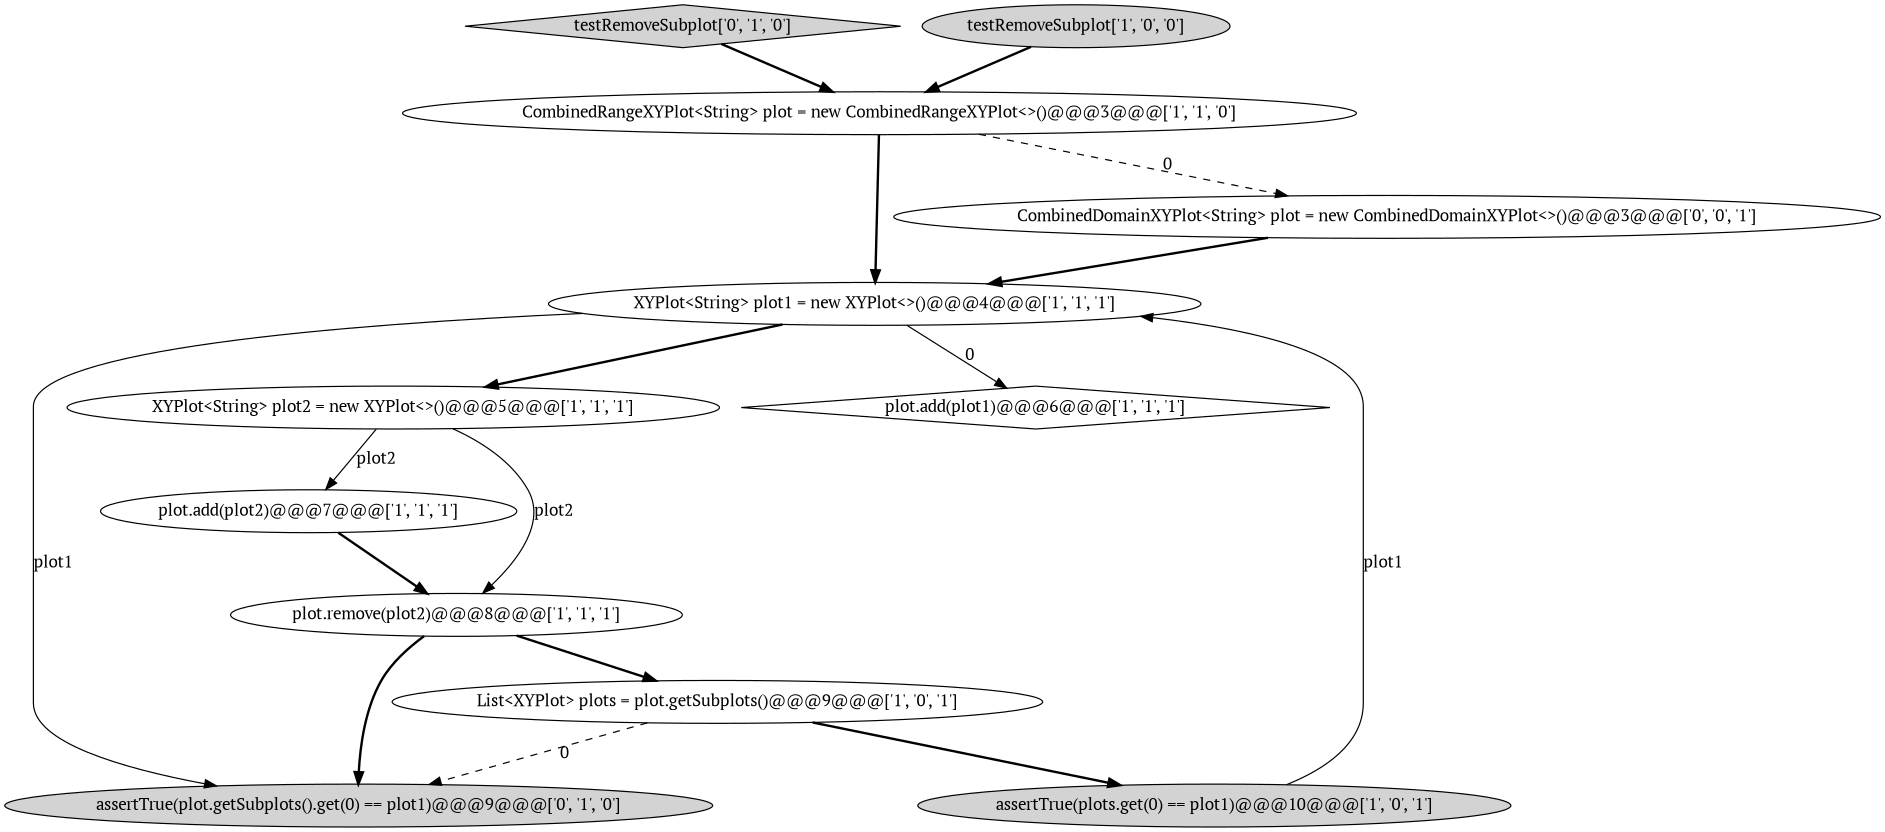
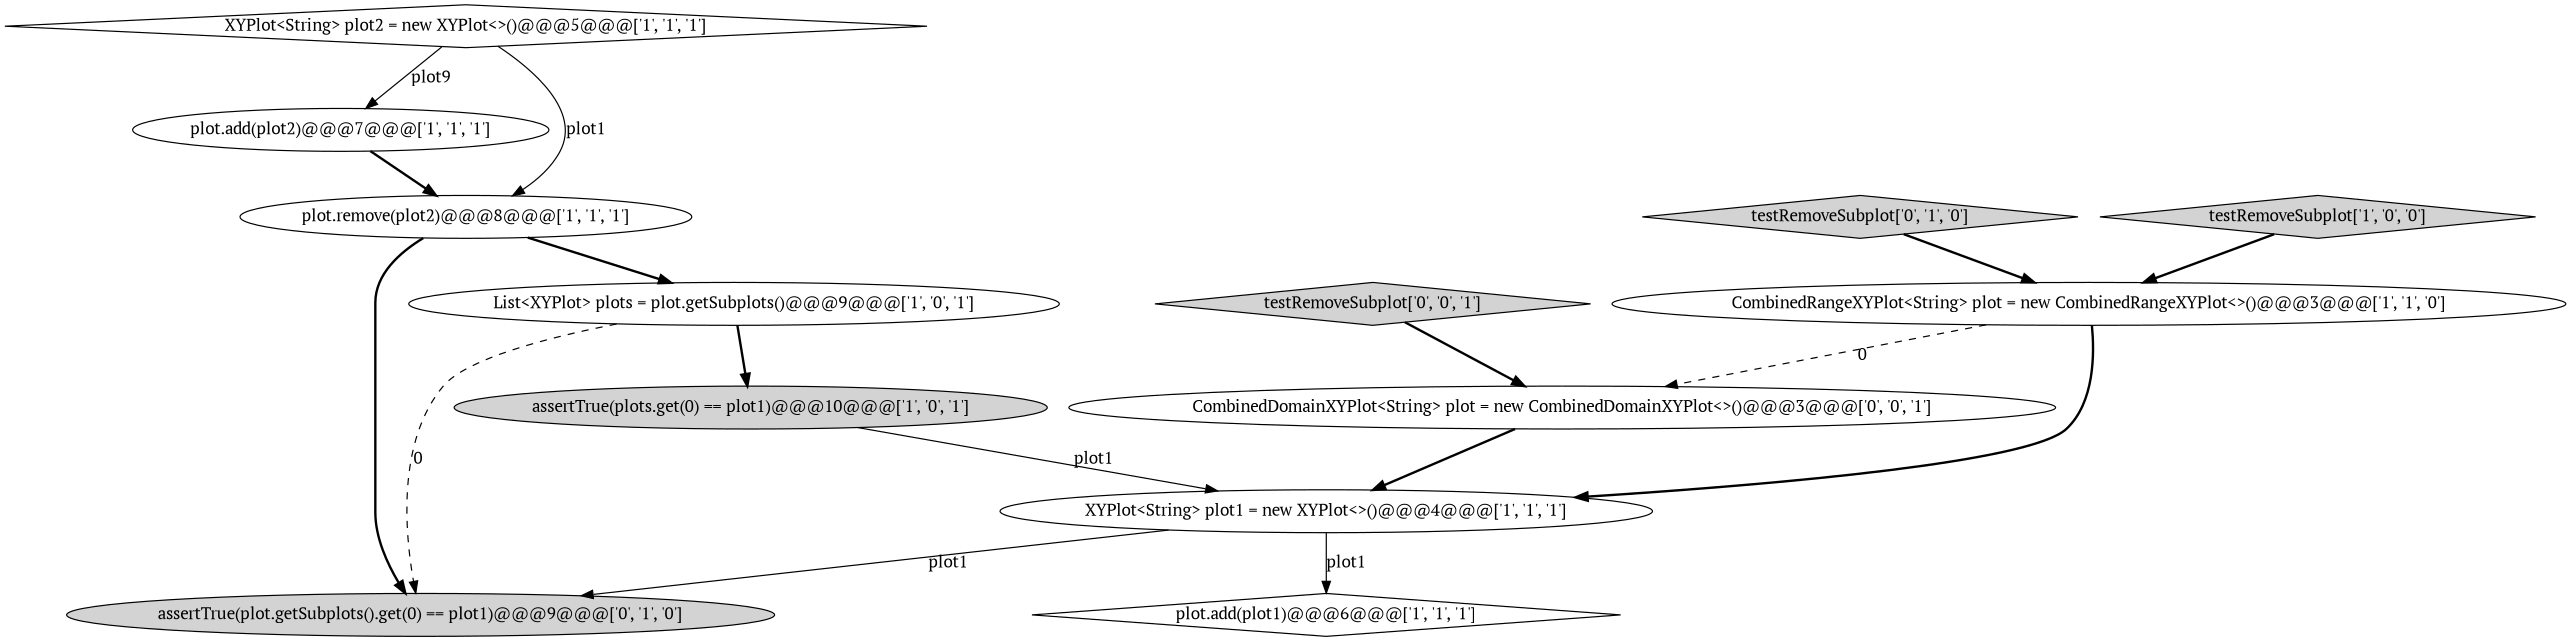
node "testRemoveSubplot['1', '0', '0']": shape ellipse -> diamond
node "testRemoveSubplot['0', '0', '1']": added
edge "XYPlot<String> plot1 = new XYPlot<>()@@@4@@@['1', '1', '1']" -> "XYPlot<String> plot2 = new XYPlot<>()@@@5@@@['1', '1', '1']": removed
edge "XYPlot<String> plot1 = new XYPlot<>()@@@4@@@['1', '1', '1']" -> "plot.add(plot1)@@@6@@@['1', '1', '1']": label "0" -> "plot1"
node "XYPlot<String> plot2 = new XYPlot<>()@@@5@@@['1', '1', '1']": shape ellipse -> diamond
edge "XYPlot<String> plot2 = new XYPlot<>()@@@5@@@['1', '1', '1']" -> "plot.add(plot2)@@@7@@@['1', '1', '1']": label "plot2" -> "plot9"
edge "XYPlot<String> plot2 = new XYPlot<>()@@@5@@@['1', '1', '1']" -> "plot.remove(plot2)@@@8@@@['1', '1', '1']": label "plot2" -> "plot1"
